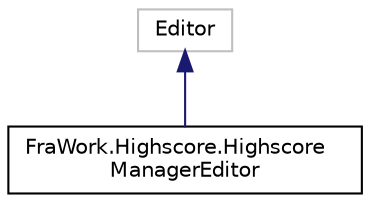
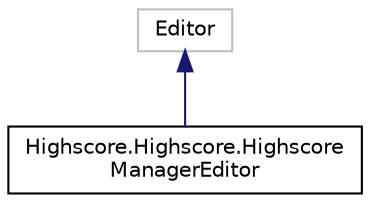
node "FraWork.Highscore.Highscore ManagerEditor": label "FraWork.Highscore.Highscore ManagerEditor" -> "Highscore.Highscore.Highscore ManagerEditor"
